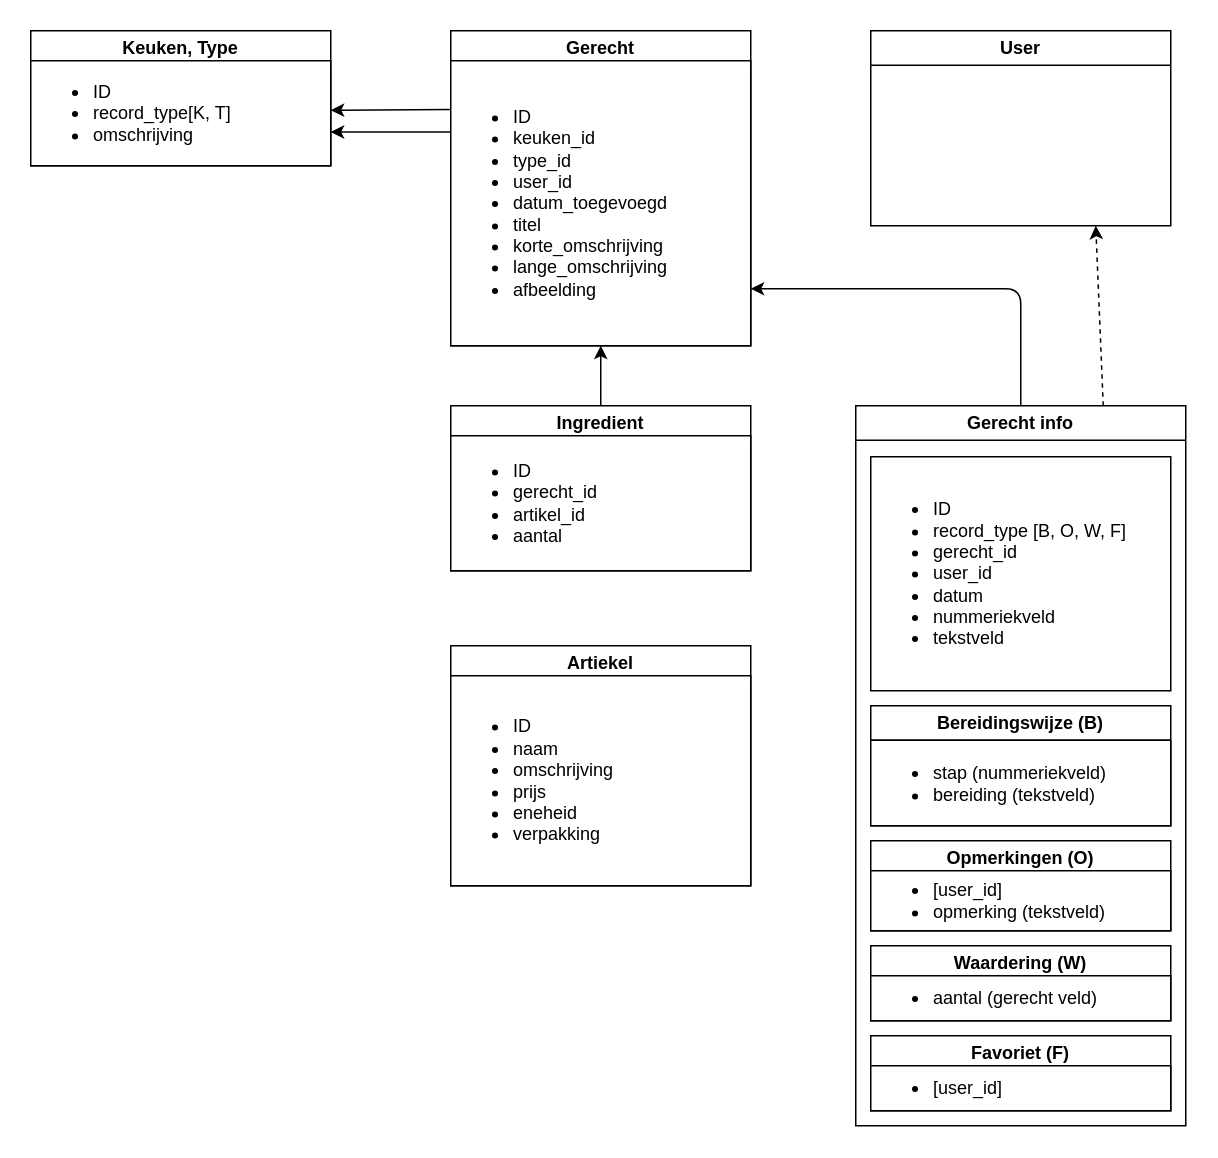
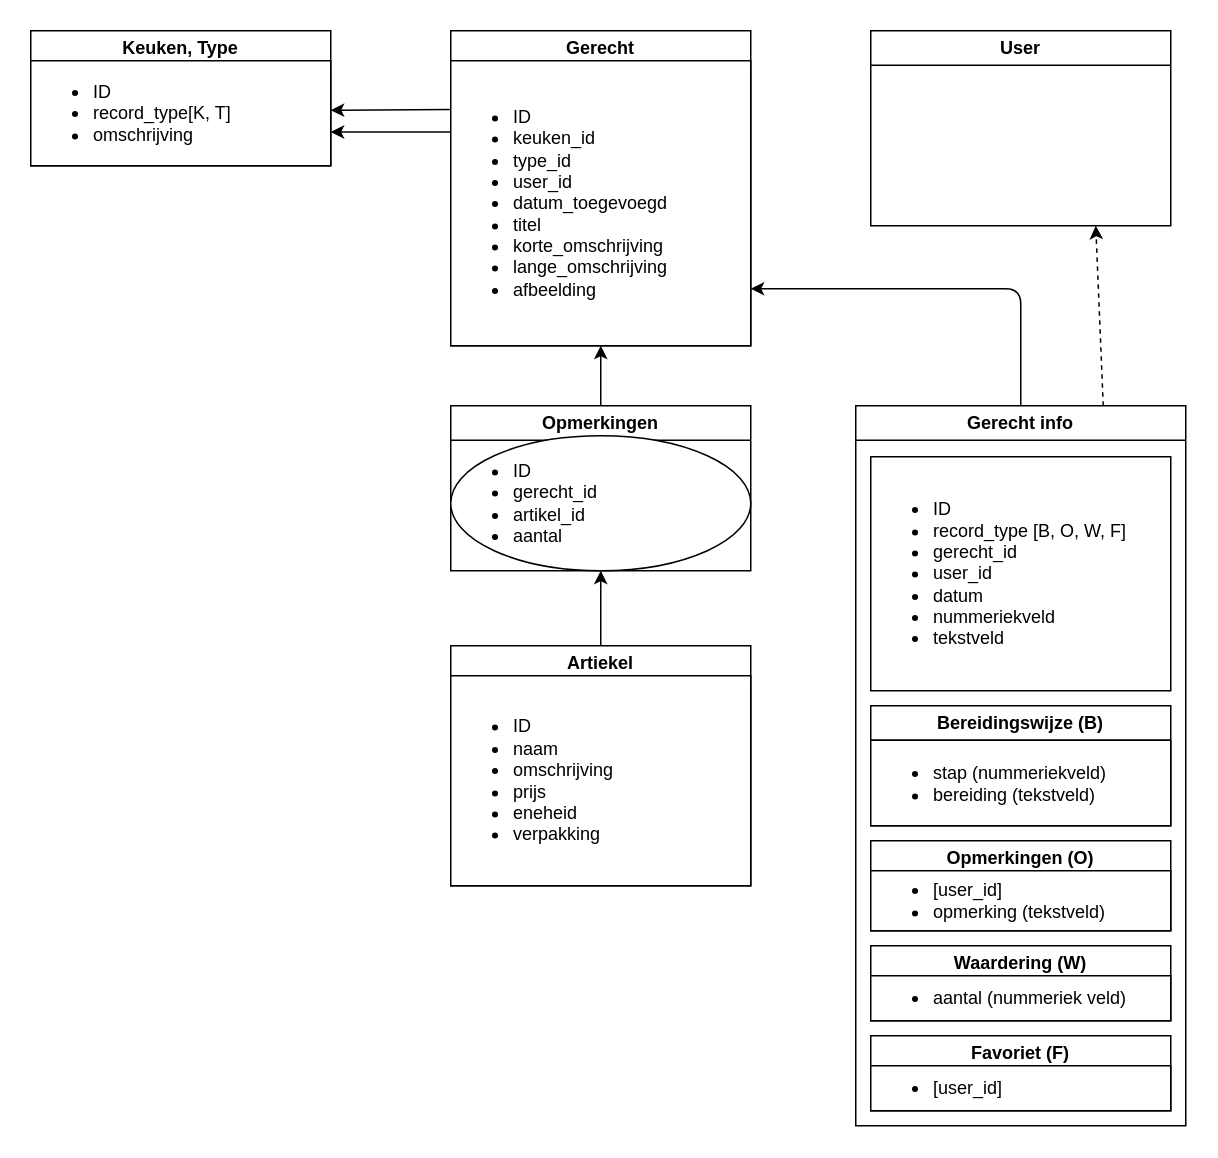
node "Ingredient": label "Ingredient" -> "Opmerkingen"
node "ID gerecht_id artikel_id aantal": shape rectangle -> ellipse
edge "Artiekel" -> "ID naam omschrijving prijs eneheid verpakking": now "Artiekel" -> "ID gerecht_id artikel_id aantal"
node "aantal (gerecht veld)": label "aantal (gerecht veld)" -> "aantal (nummeriek veld)"
